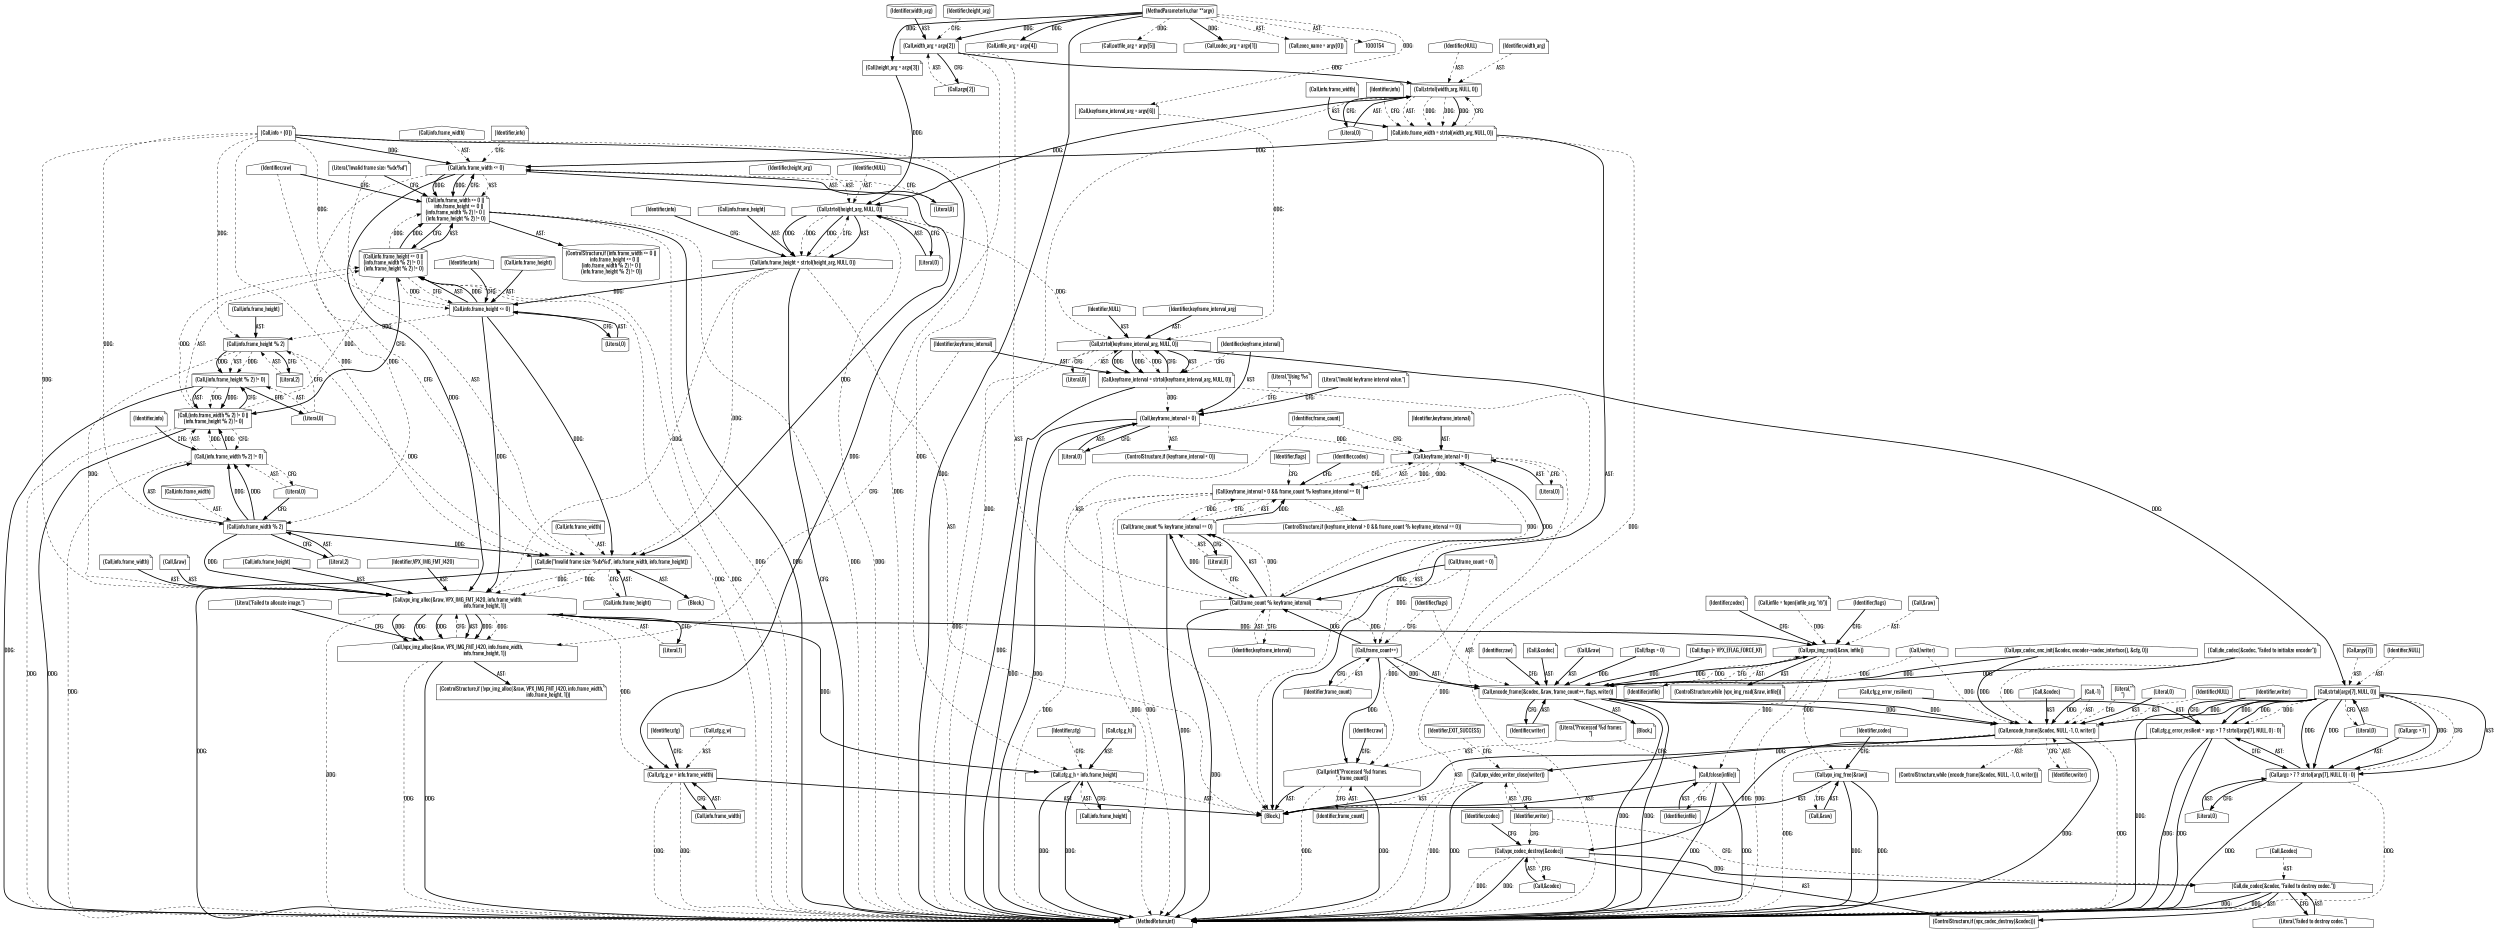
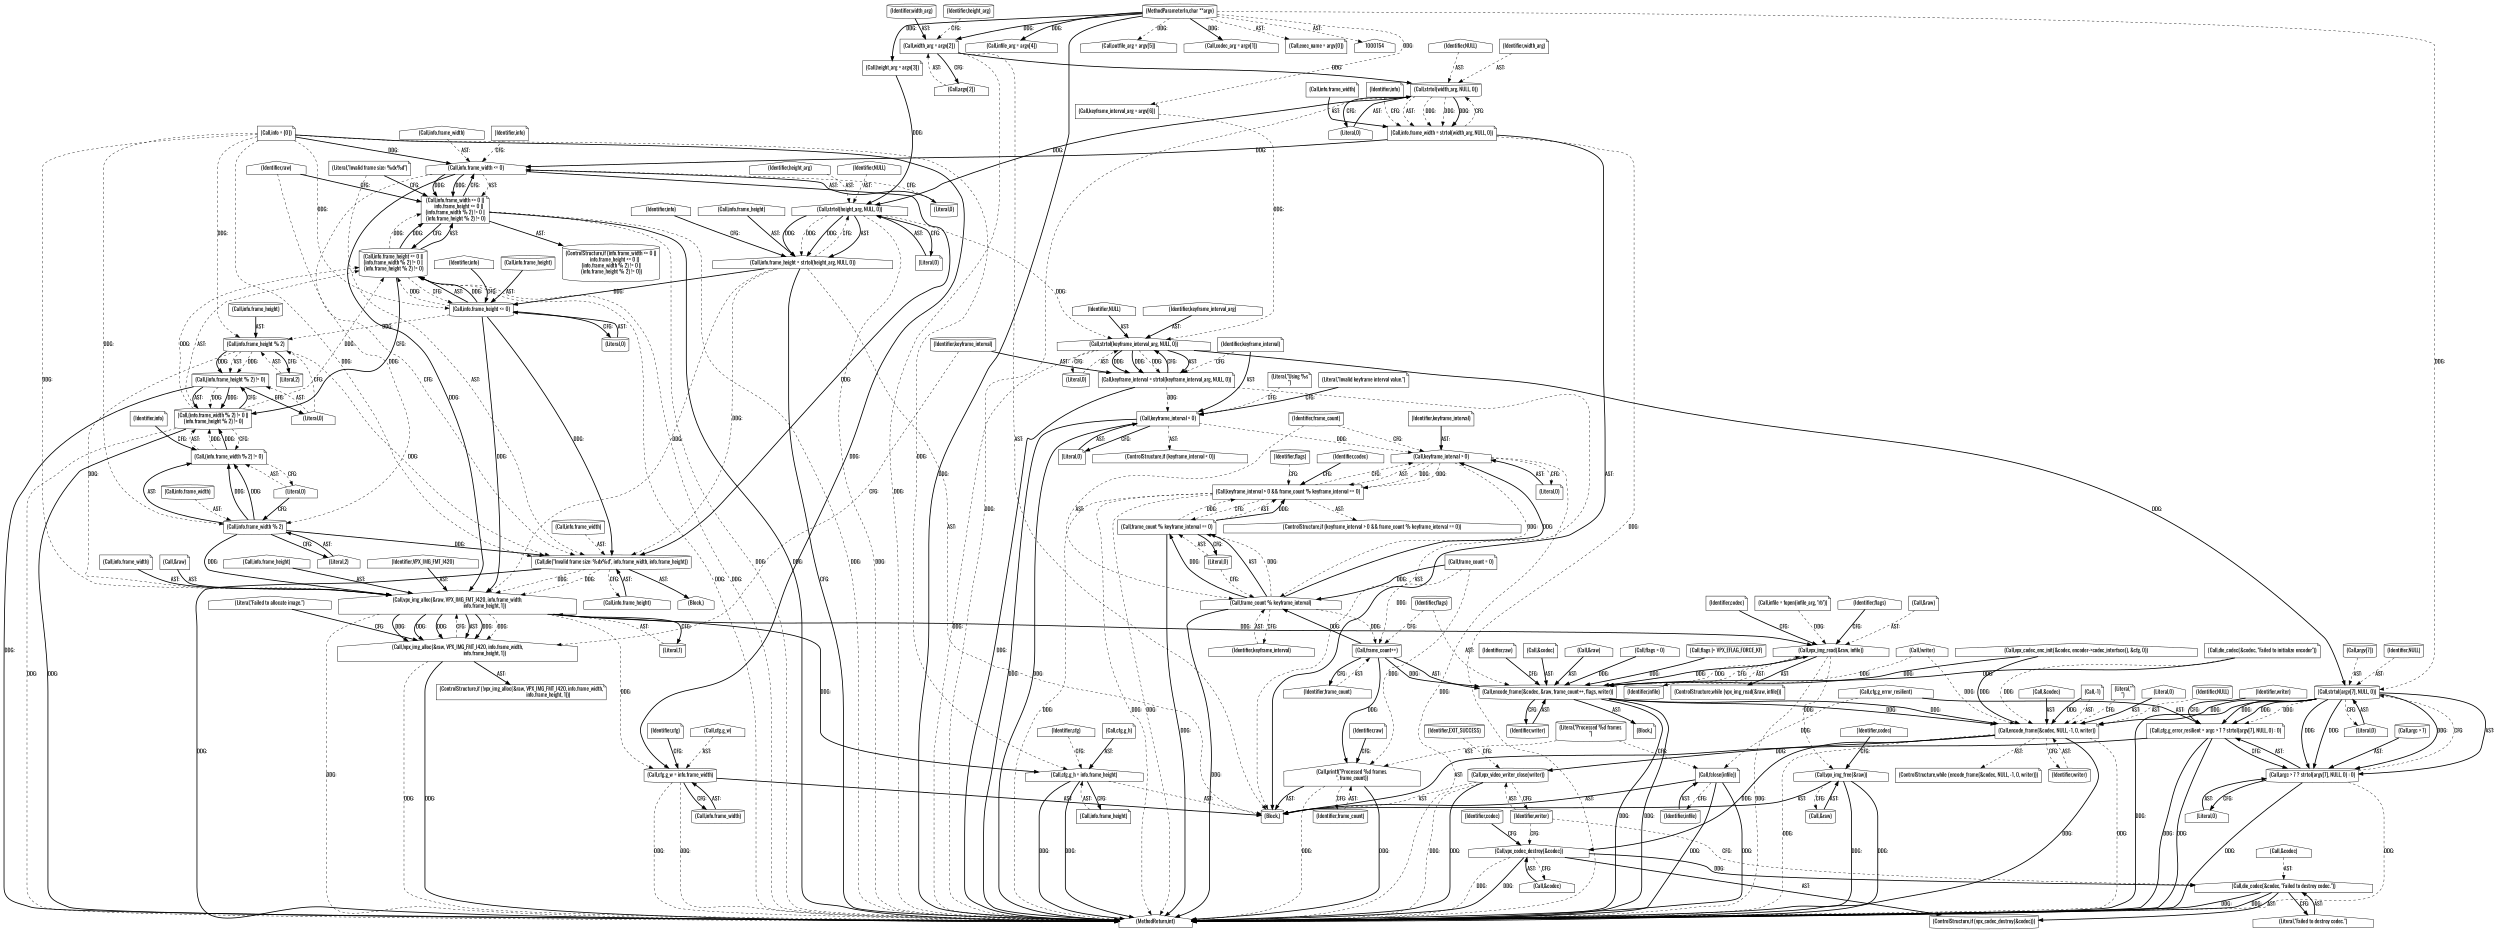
edge "(MethodParameterIn,char **argv)" -> "(Call,strtol(argv[7], NULL, 0))": added, label "DDG:"
edge "(Call,vpx_img_read(&raw, infile))" -> "(Call,fclose(infile))": now "(Call,cfg.g_error_resilient)" -> "(Call,fclose(infile))"
edge "(Call,(info.frame_width % 2) != 0)" -> "(MethodReturn,int)": removed, label "DDG:"
